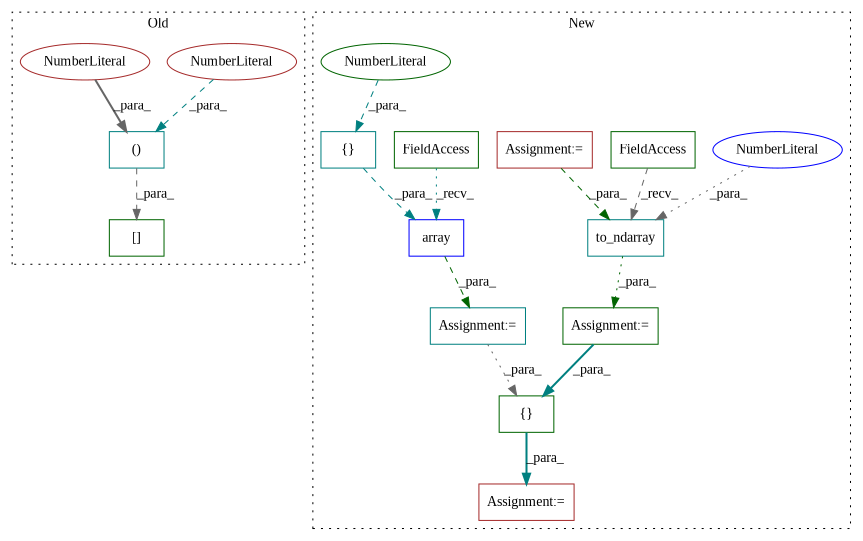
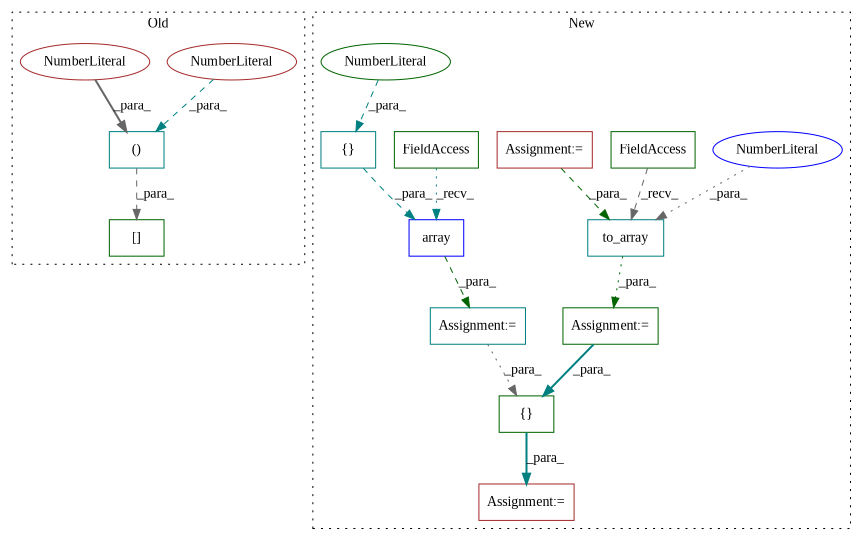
node "to_ndarray": label "to_ndarray" -> "to_array"
